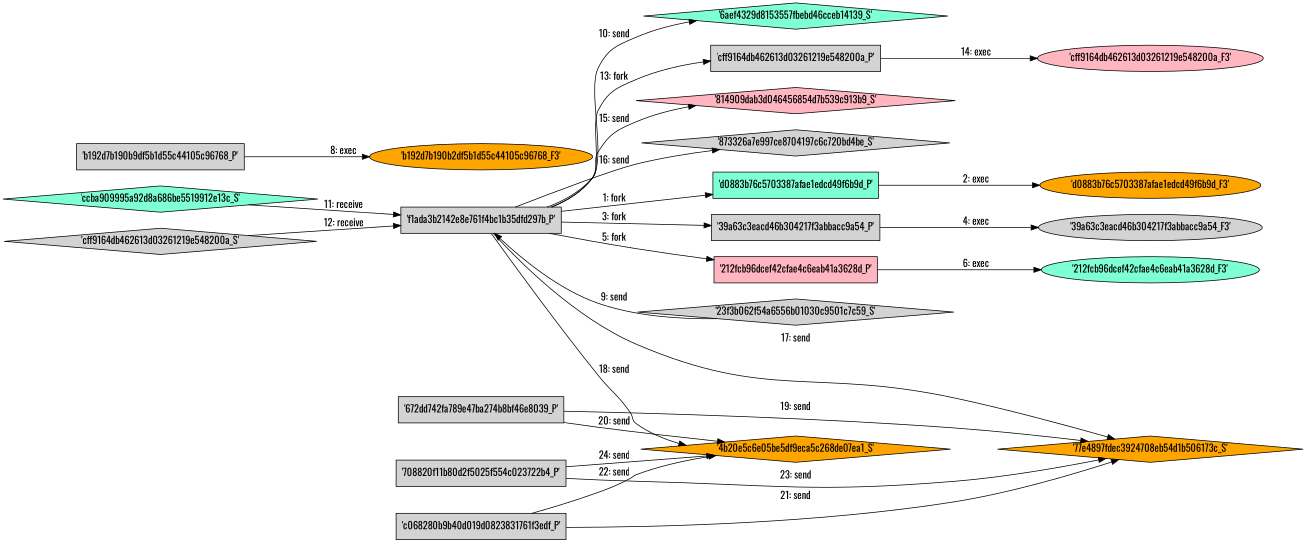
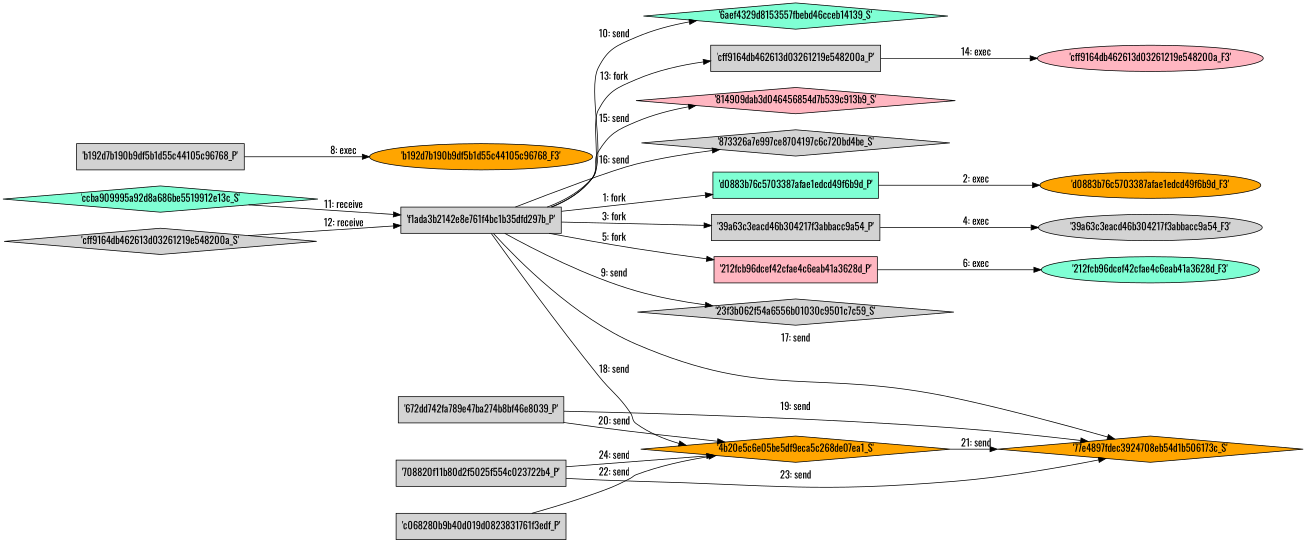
node "'b192d7b190b2df5b1d55c44105c96768_F3'": label "'b192d7b190b2df5b1d55c44105c96768_F3'" -> "'b192d7b190b9df5b1d55c44105c96768_F3'"
edge "'23f3b062f54a6556b01030c9501c7c59_S'" -> "'f1ada3b2142e8e761f4bc1b35dfd297b_P'": reversed
edge "'c068280b9b40d019d0823831761f3edf_P'" -> "'77e4897fdec3924708eb54d1b506173c_S'": now "'4b20e5c6e05be5df9eca5c268de07ea1_S'" -> "'77e4897fdec3924708eb54d1b506173c_S'"
